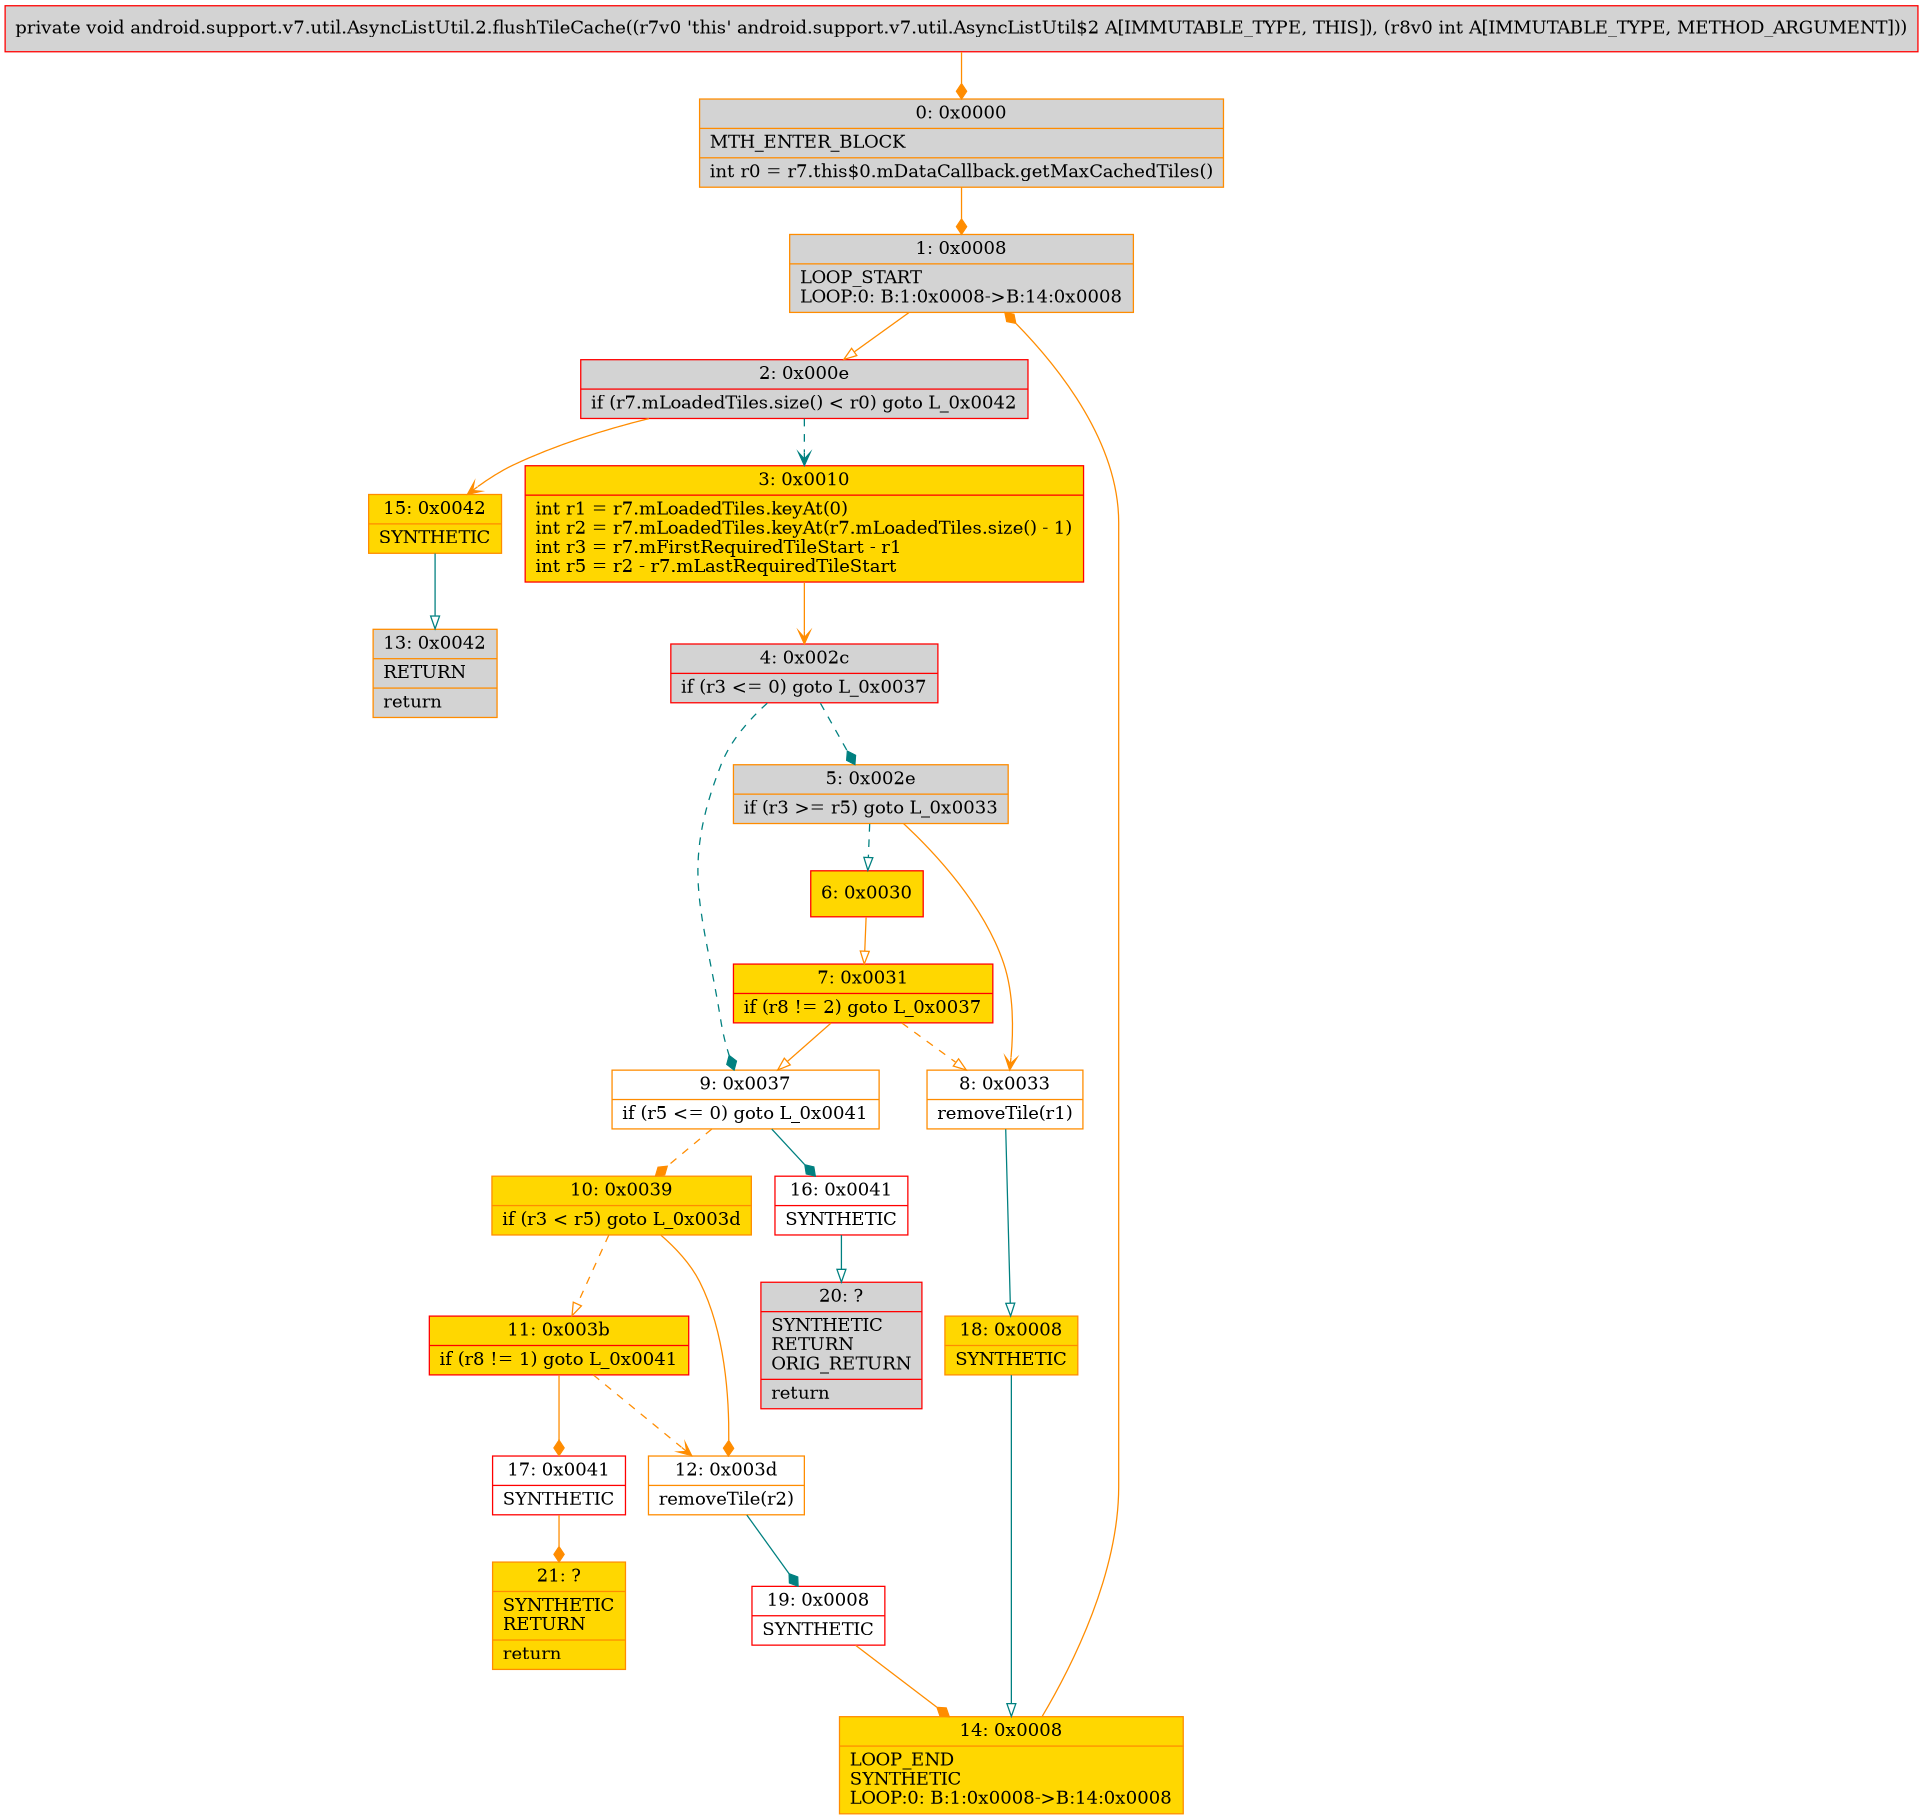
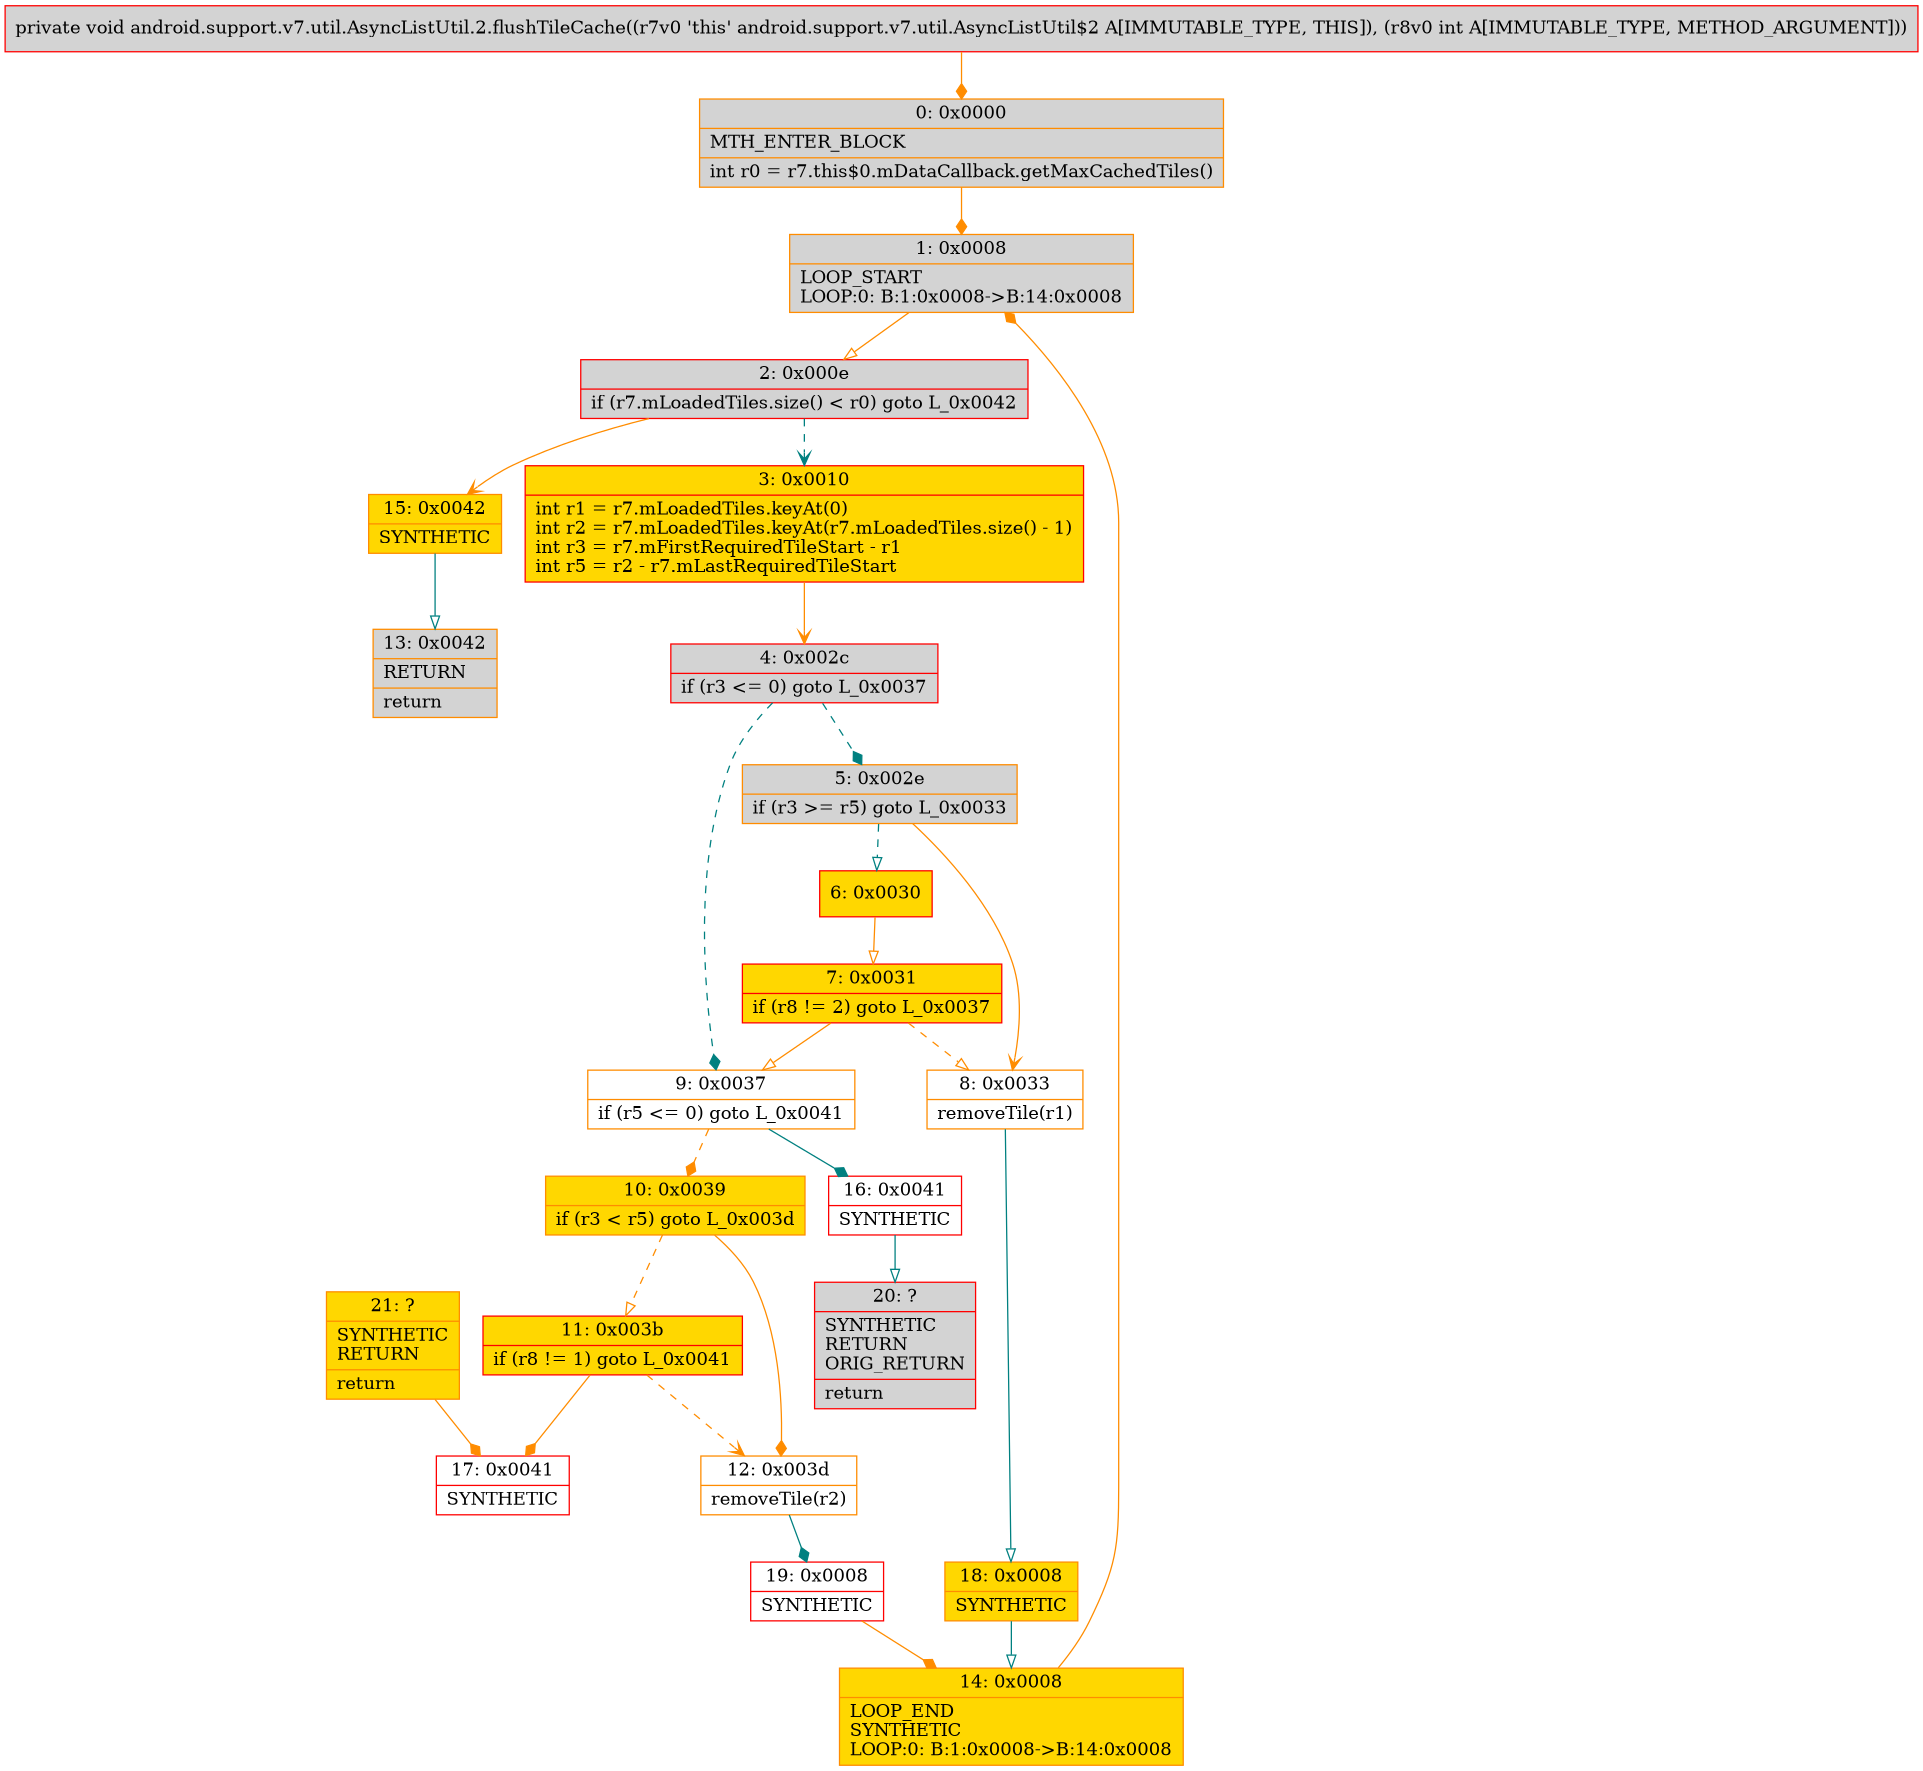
edge "17: 0x0041" -> "21: ?": reversed
